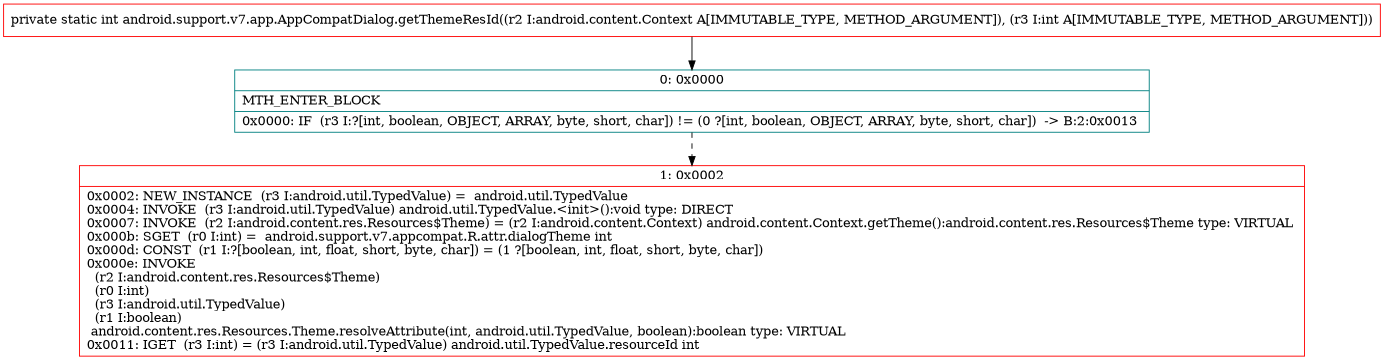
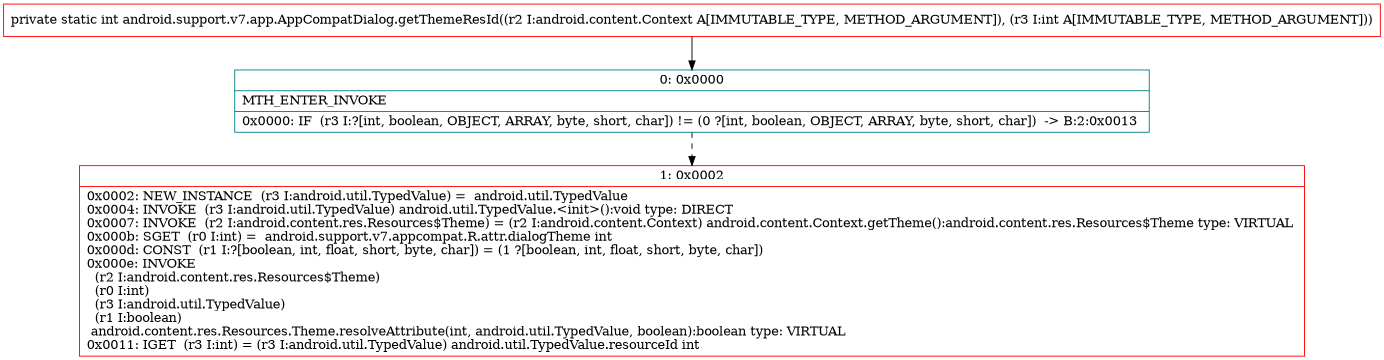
node "0: 0x0000": text "MTH_ENTER_BLOCK" -> "MTH_ENTER_INVOKE"
